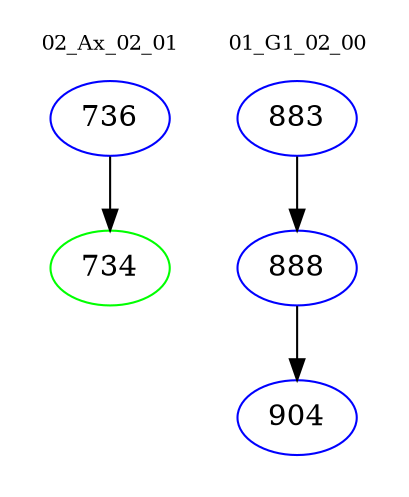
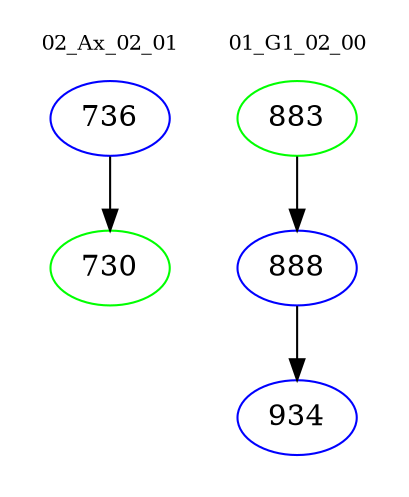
node "883": color blue -> green
node "734": label "734" -> "730"
node "904": label "904" -> "934"
